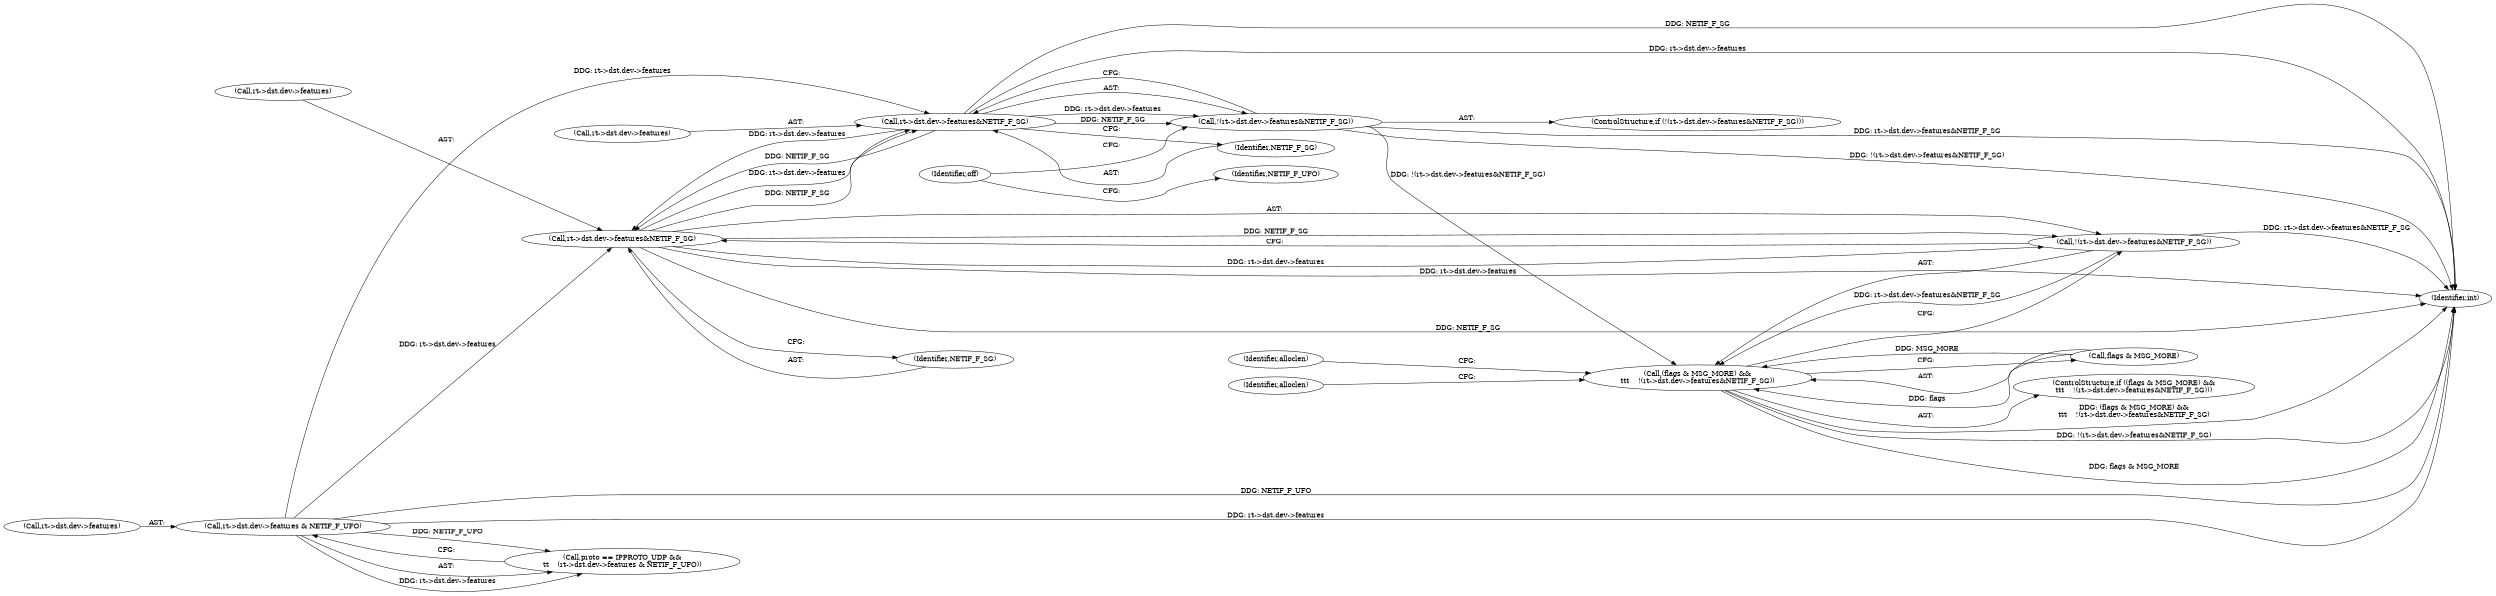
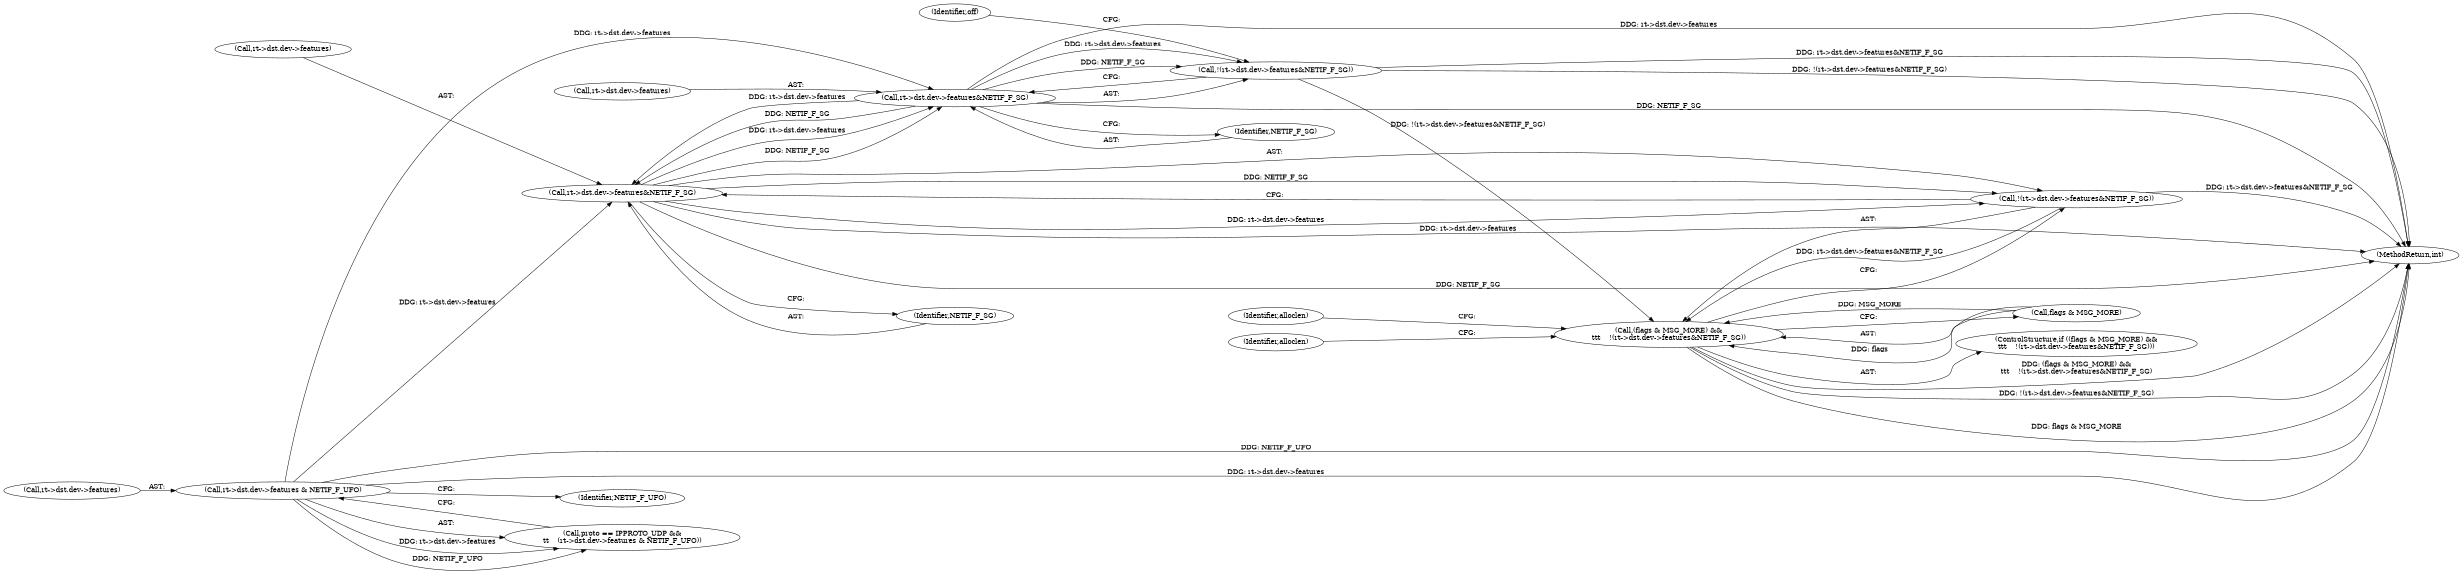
node "(ControlStructure,if (!(rt->dst.dev->features&NETIF_F_SG)))": removed
edge "(Identifier,off)" -> "(Identifier,NETIF_F_UFO)": now "(Call,rt->dst.dev->features & NETIF_F_UFO)" -> "(Identifier,NETIF_F_UFO)"
node "(Identifier,int)": label "(Identifier,int)" -> "(MethodReturn,int)"
